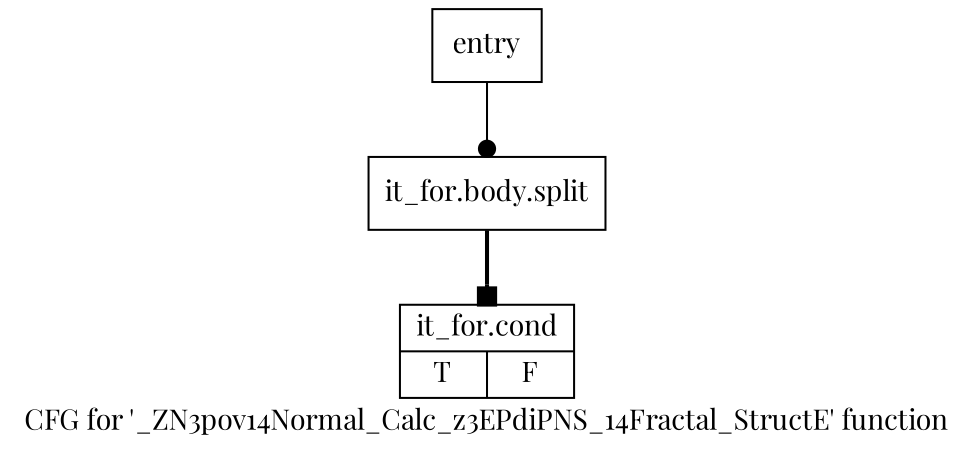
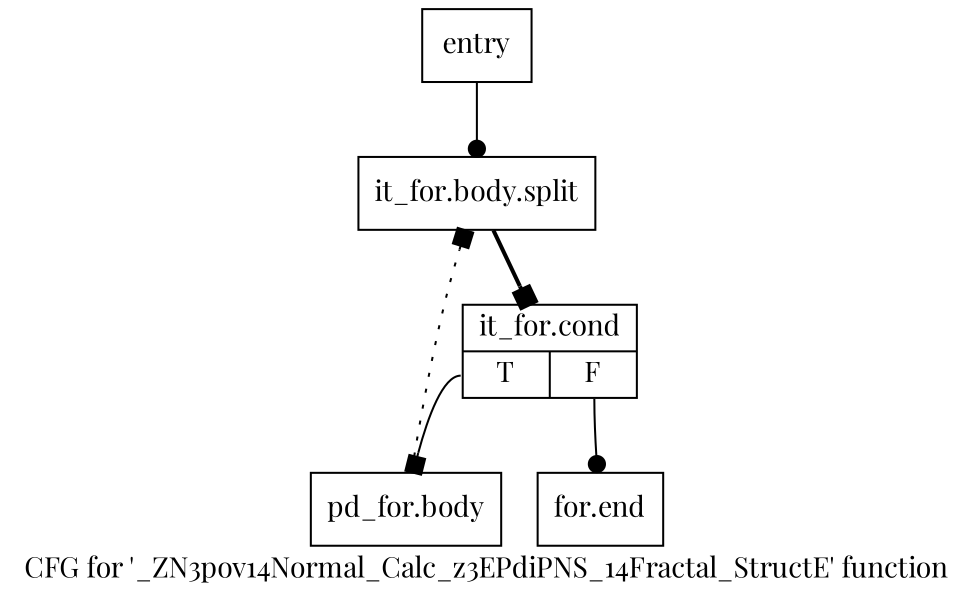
node "pd_for.body": added
node "for.end": added
